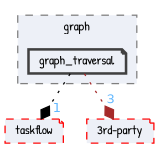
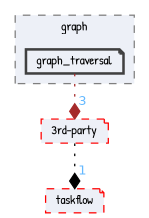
edge "graph_traversal" -> "taskflow": now "3rd-party" -> "taskflow"
